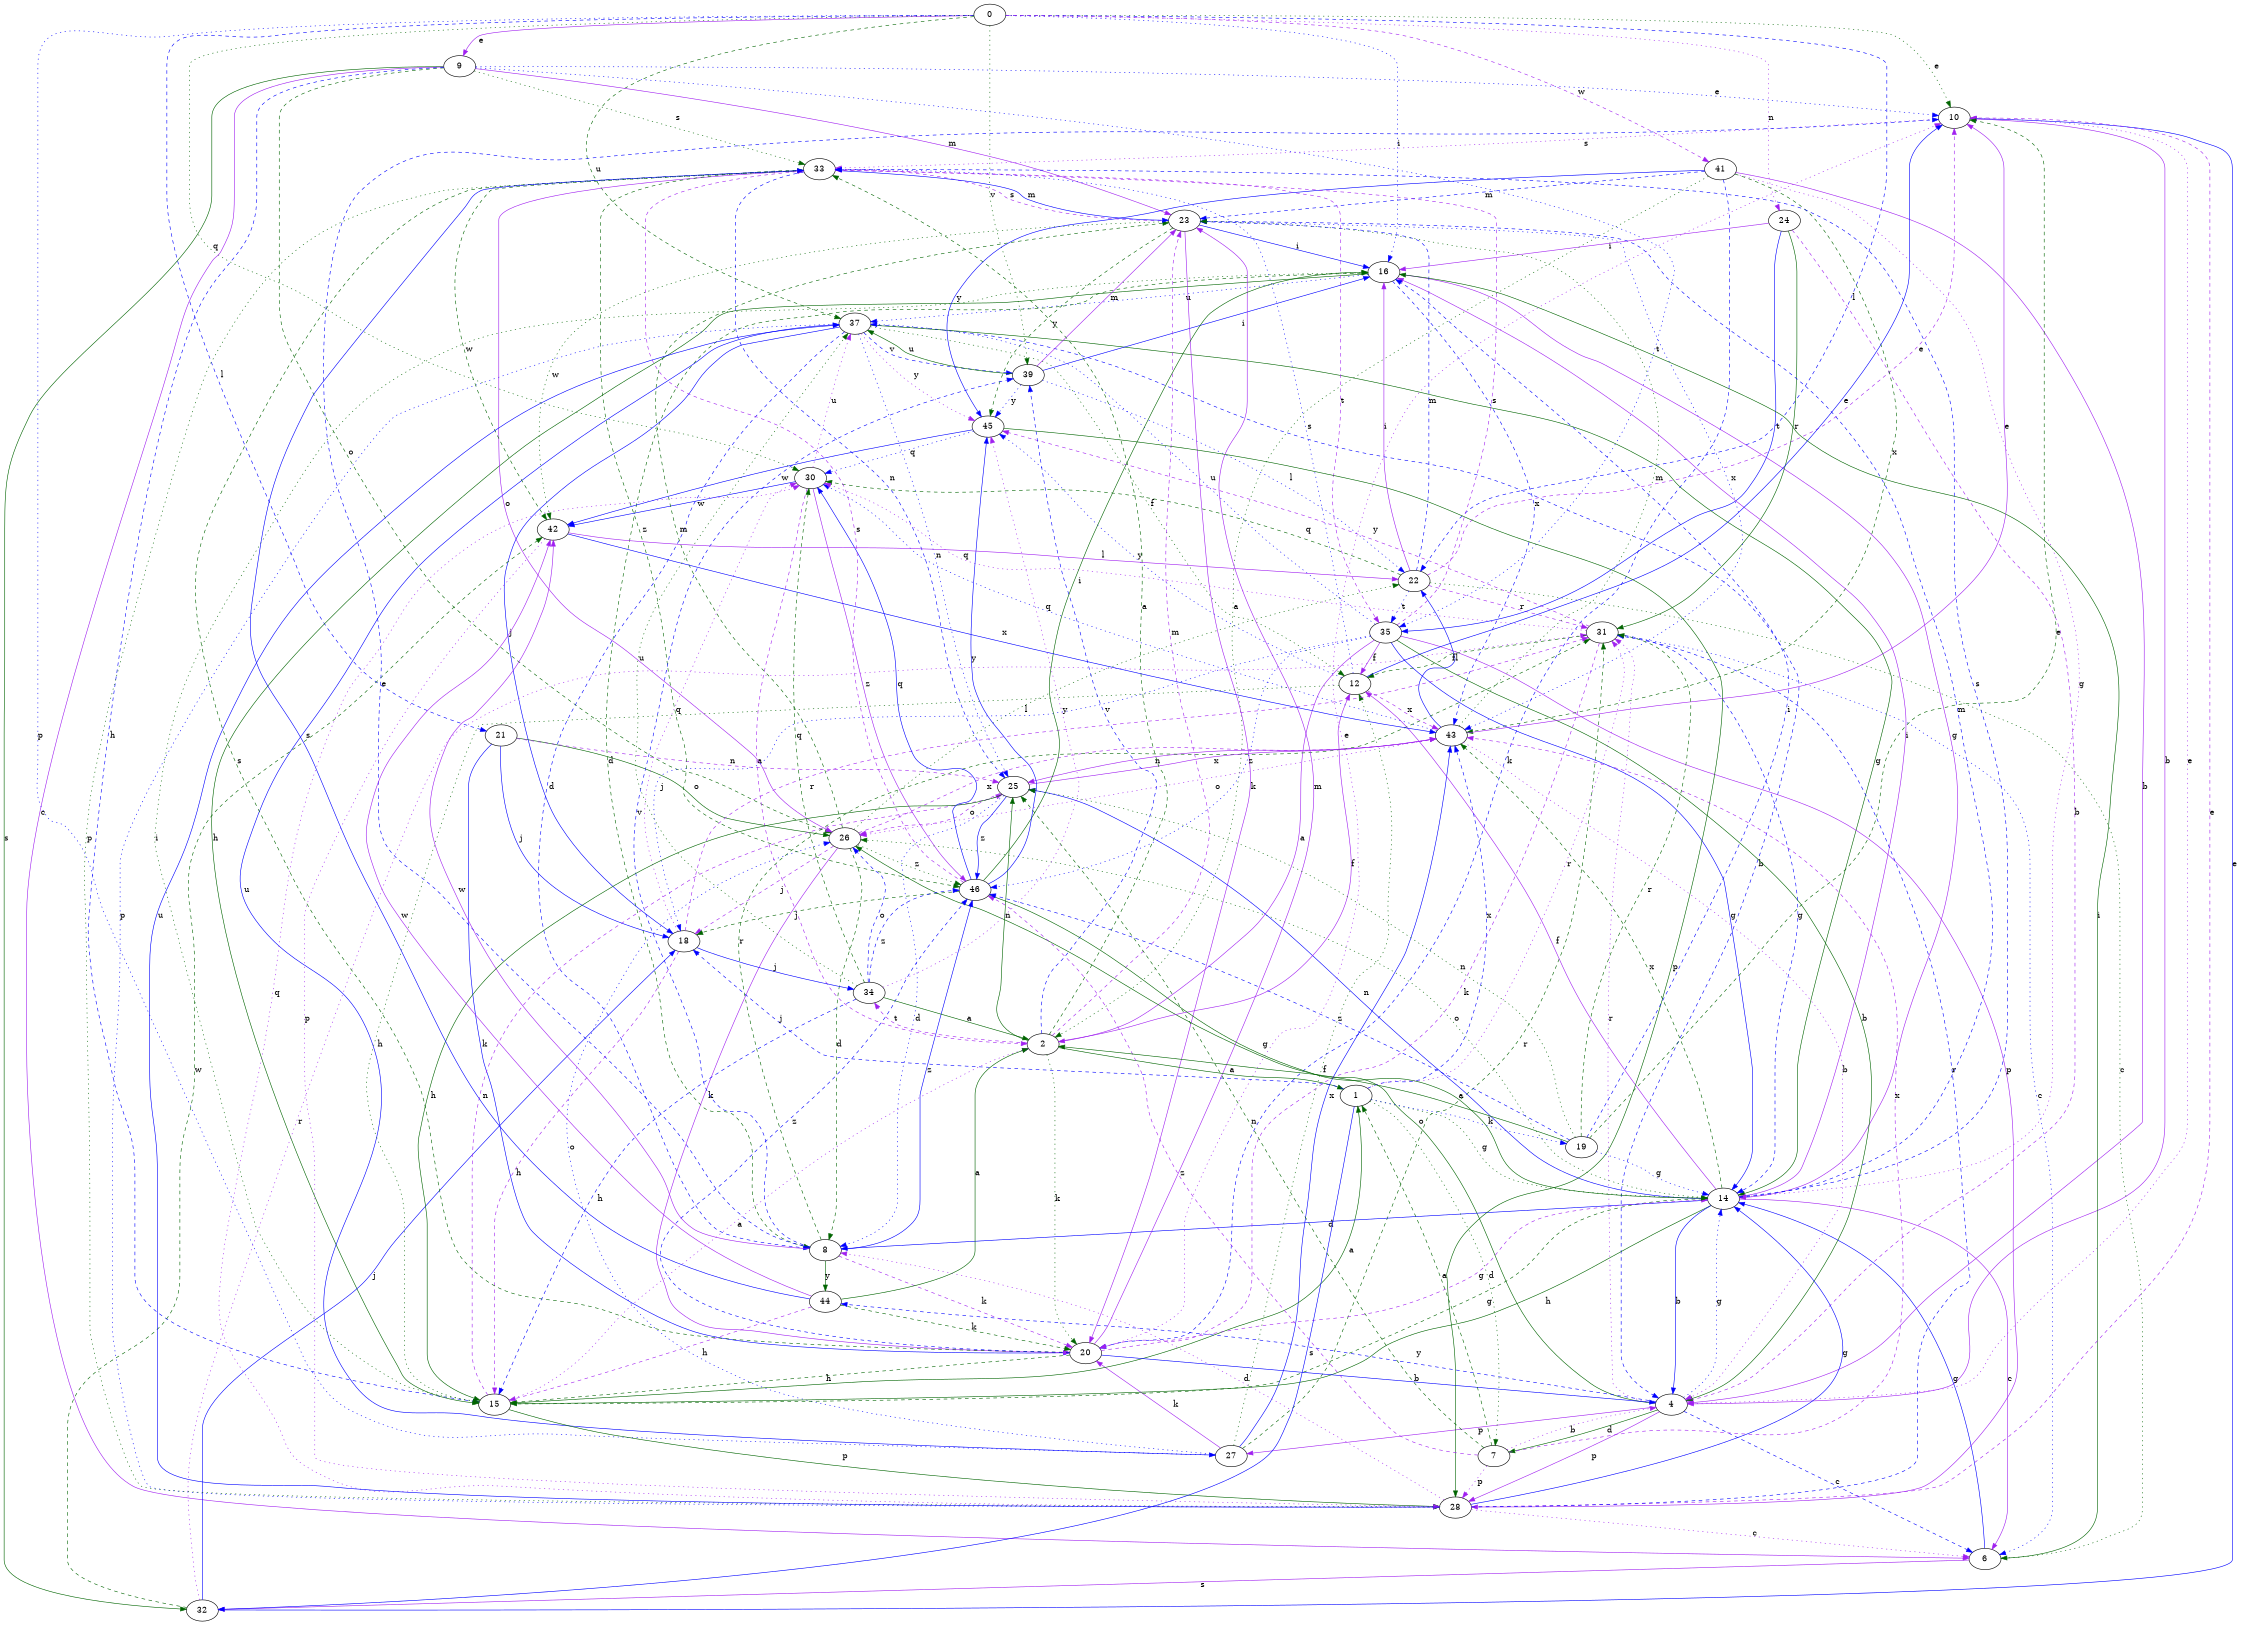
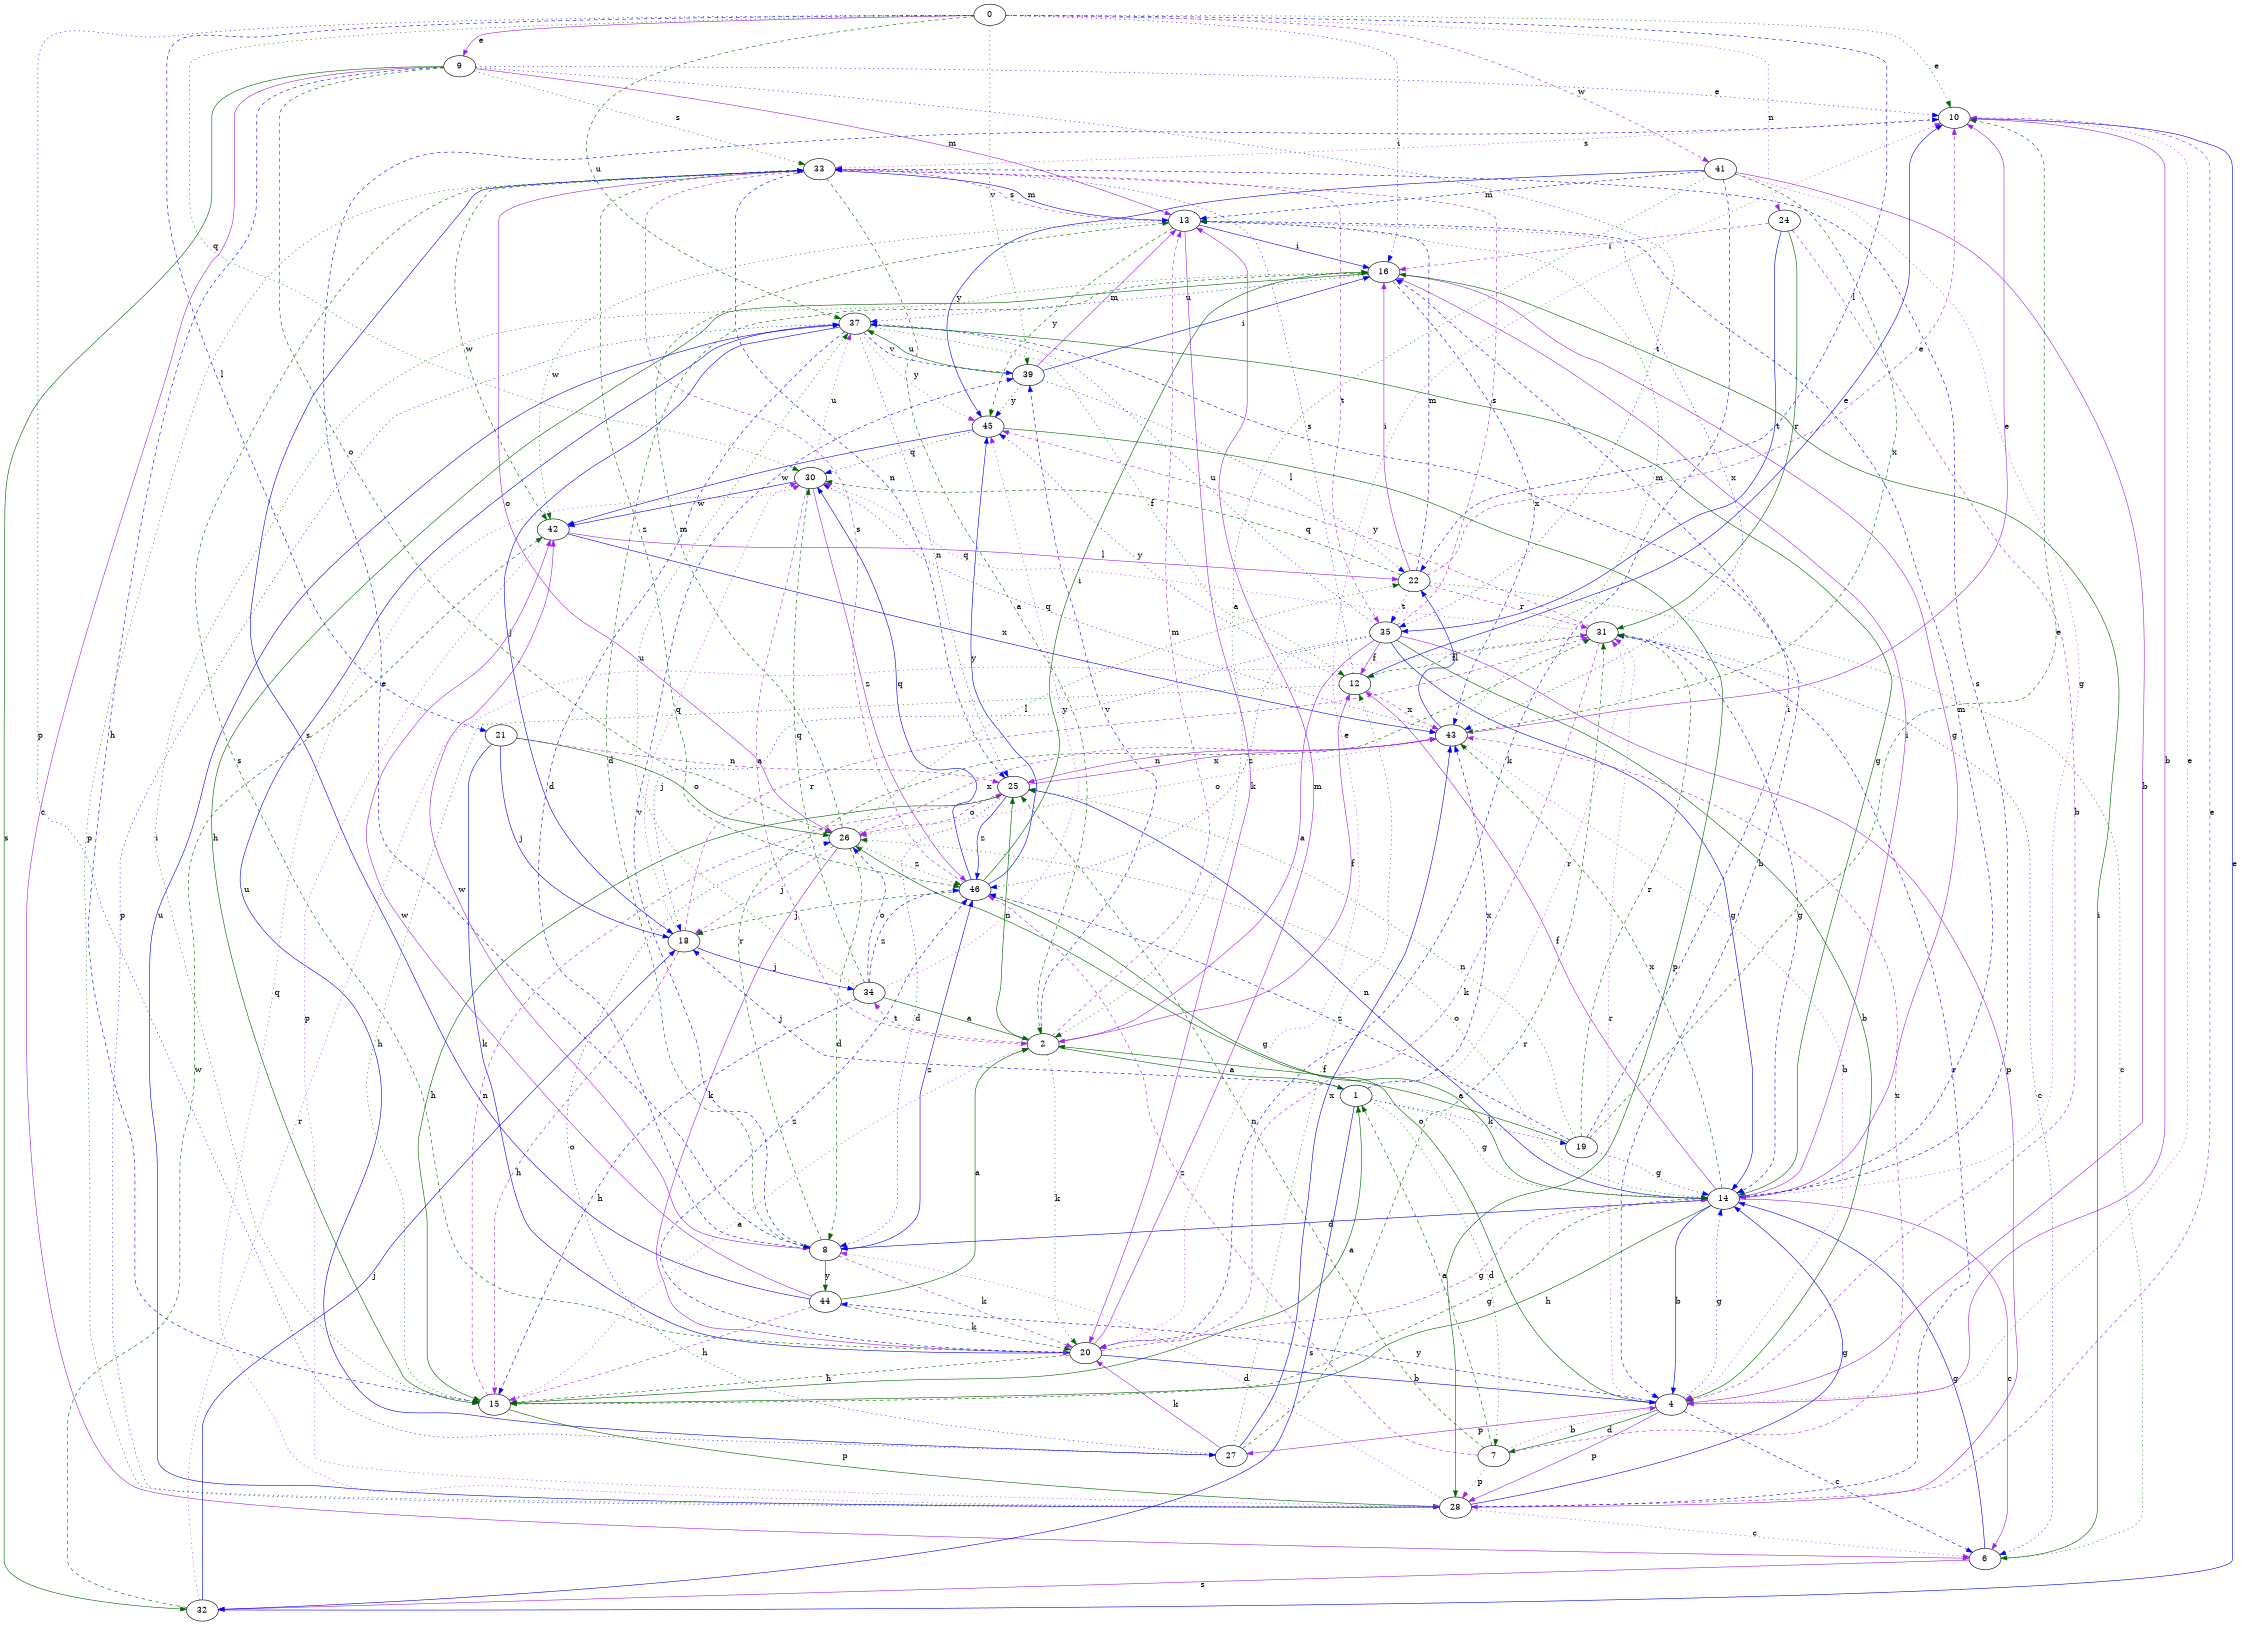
node "23": label "23" -> "13"
edge "24" -> "16": style solid -> dashed
edge "2" -> "33": reversed
